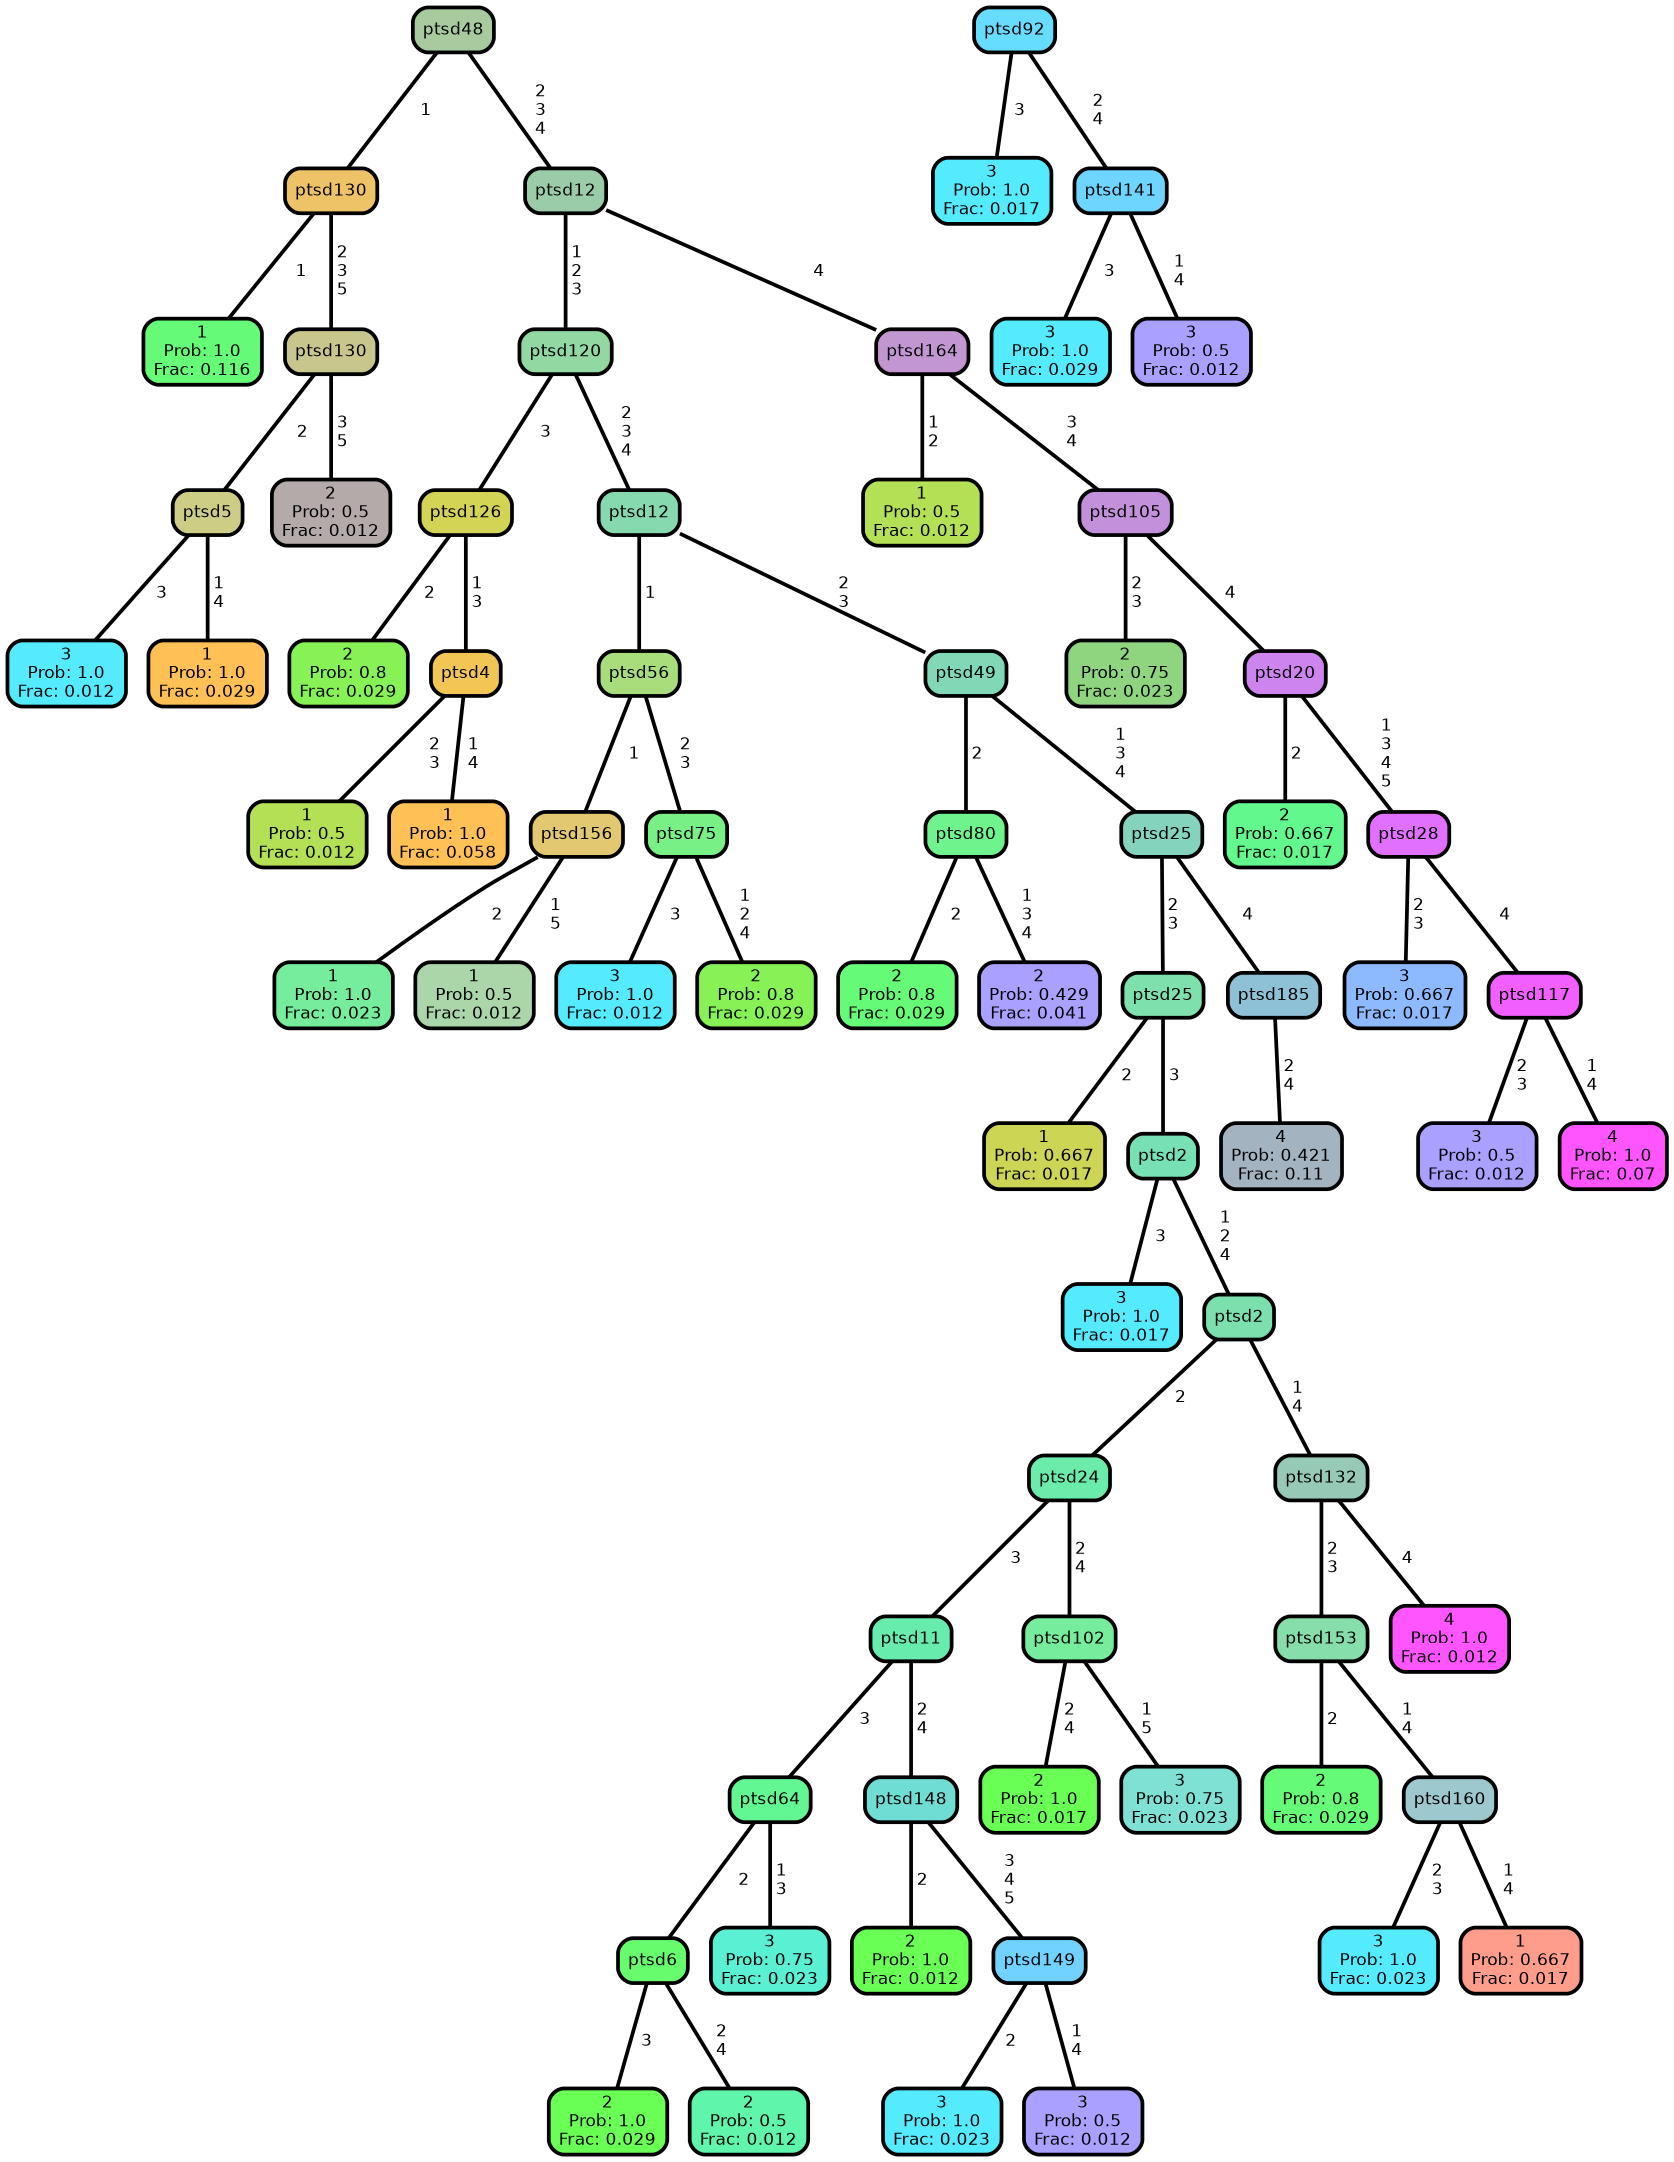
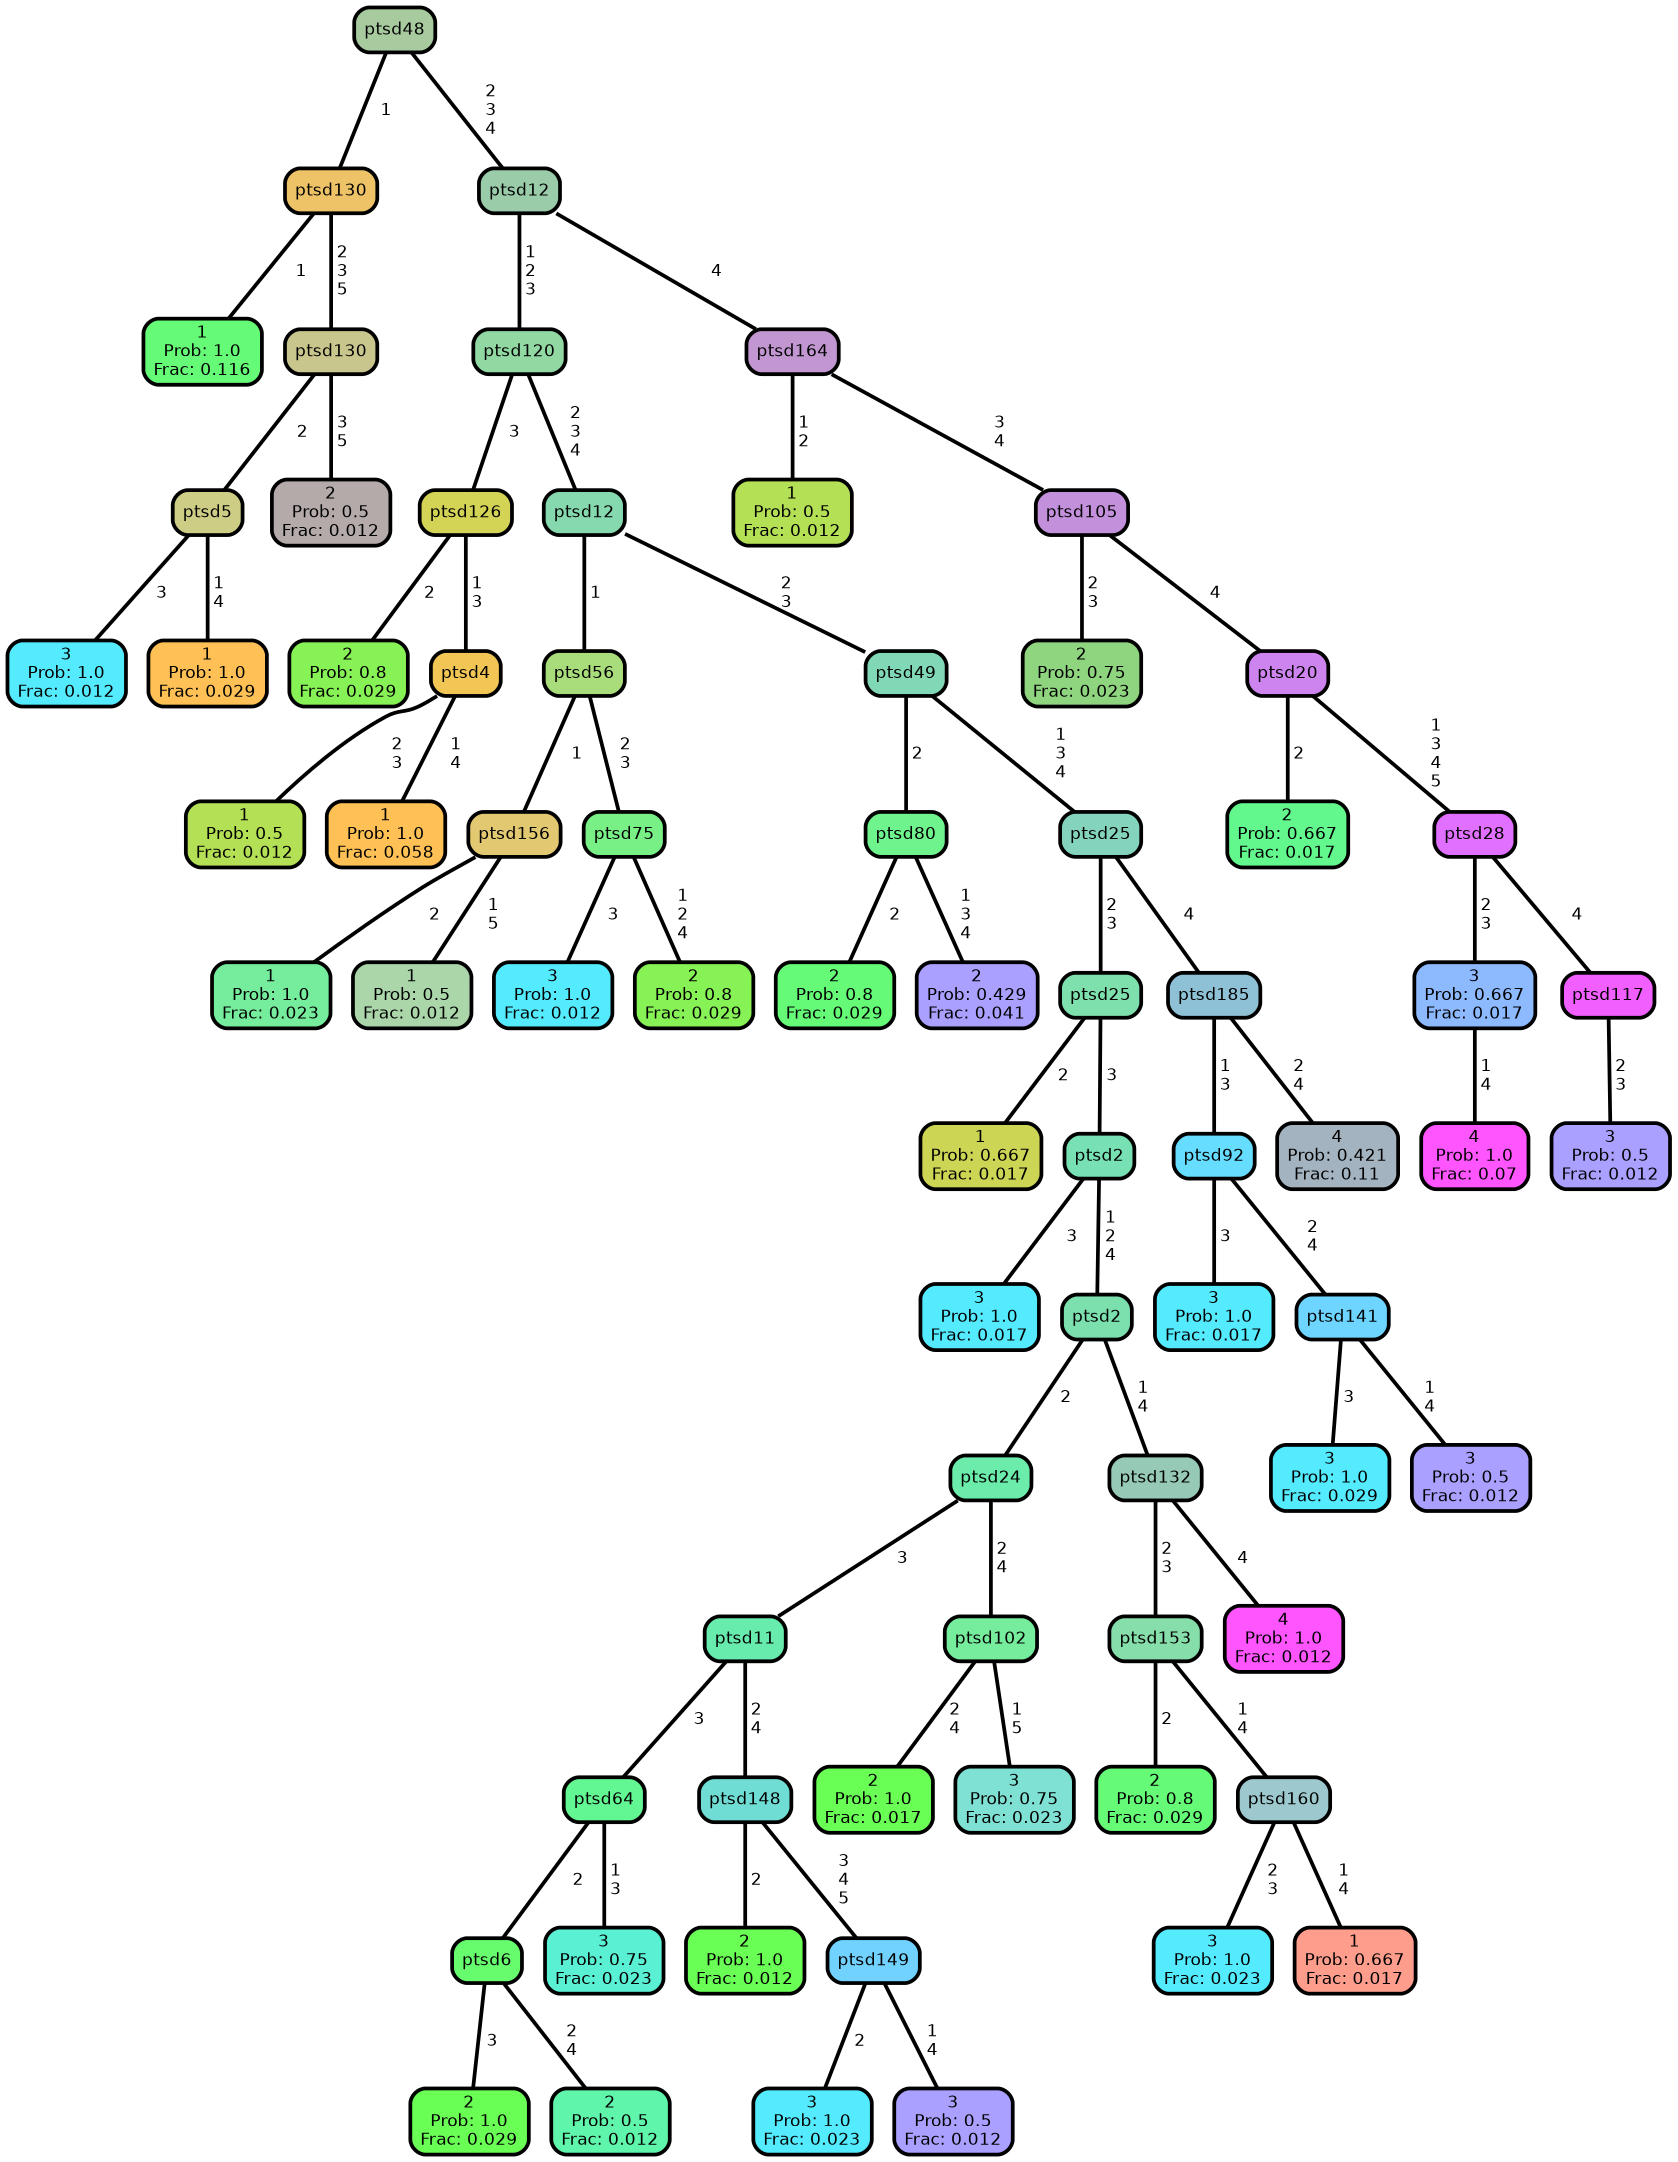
edge "ptsd117" -- "4 Prob: 1.0 Frac: 0.07": now "3 Prob: 0.667 Frac: 0.017" -- "4 Prob: 1.0 Frac: 0.07"
edge "ptsd185" -- "ptsd92": added, label "1 3"
